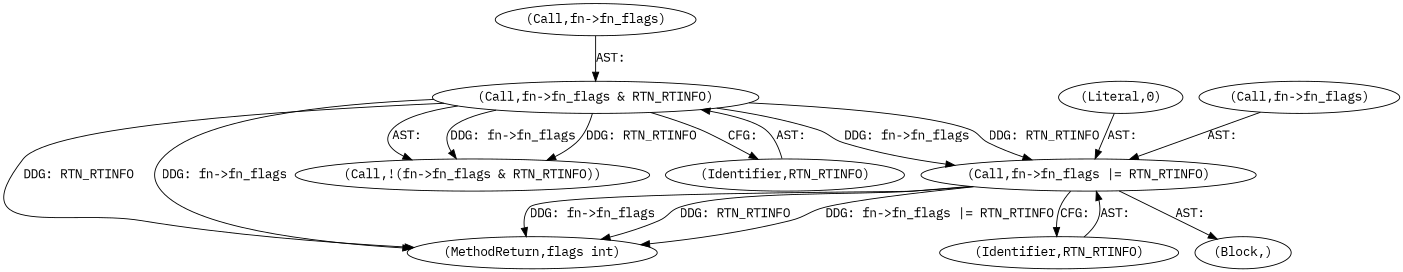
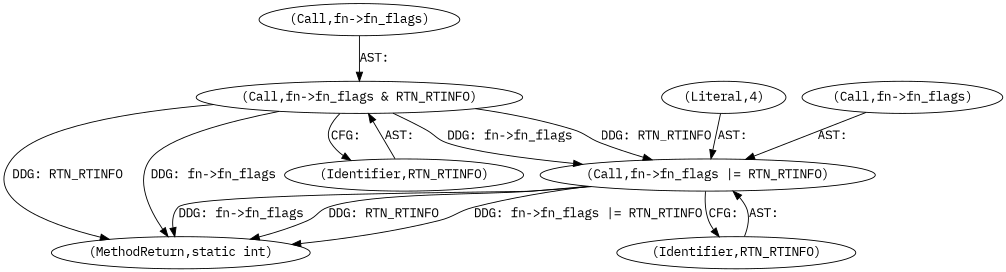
node "(Literal,0)": label "(Literal,0)" -> "(Literal,4)"
node "(Call,!(fn->fn_flags & RTN_RTINFO))": removed
node "(MethodReturn,flags int)": label "(MethodReturn,flags int)" -> "(MethodReturn,static int)"
node "(Block,)": removed
